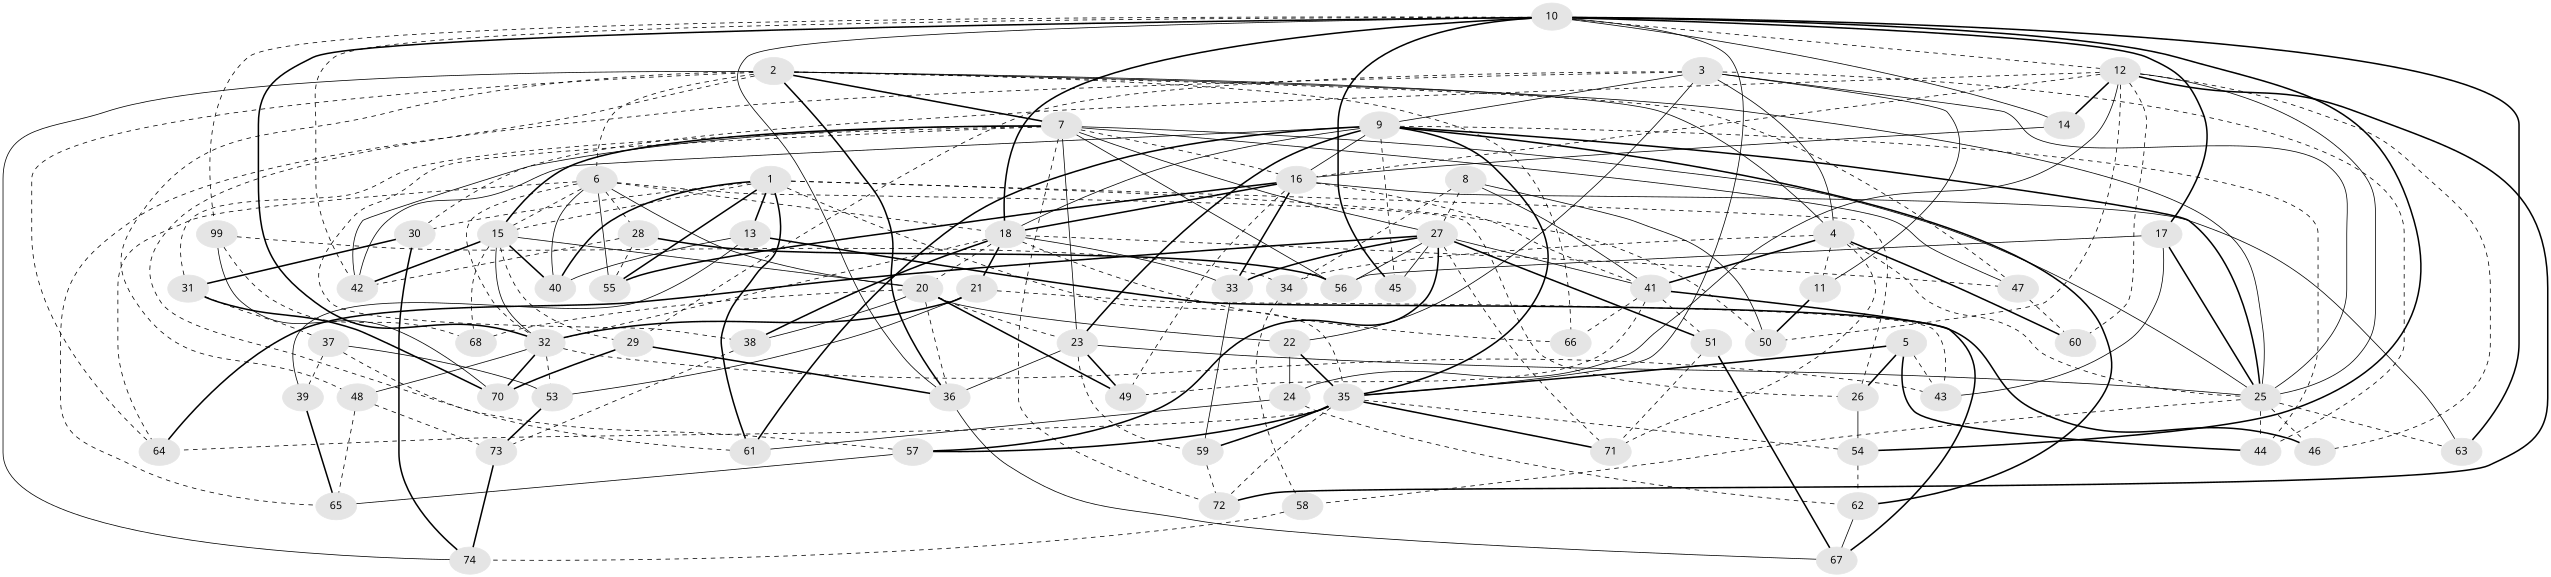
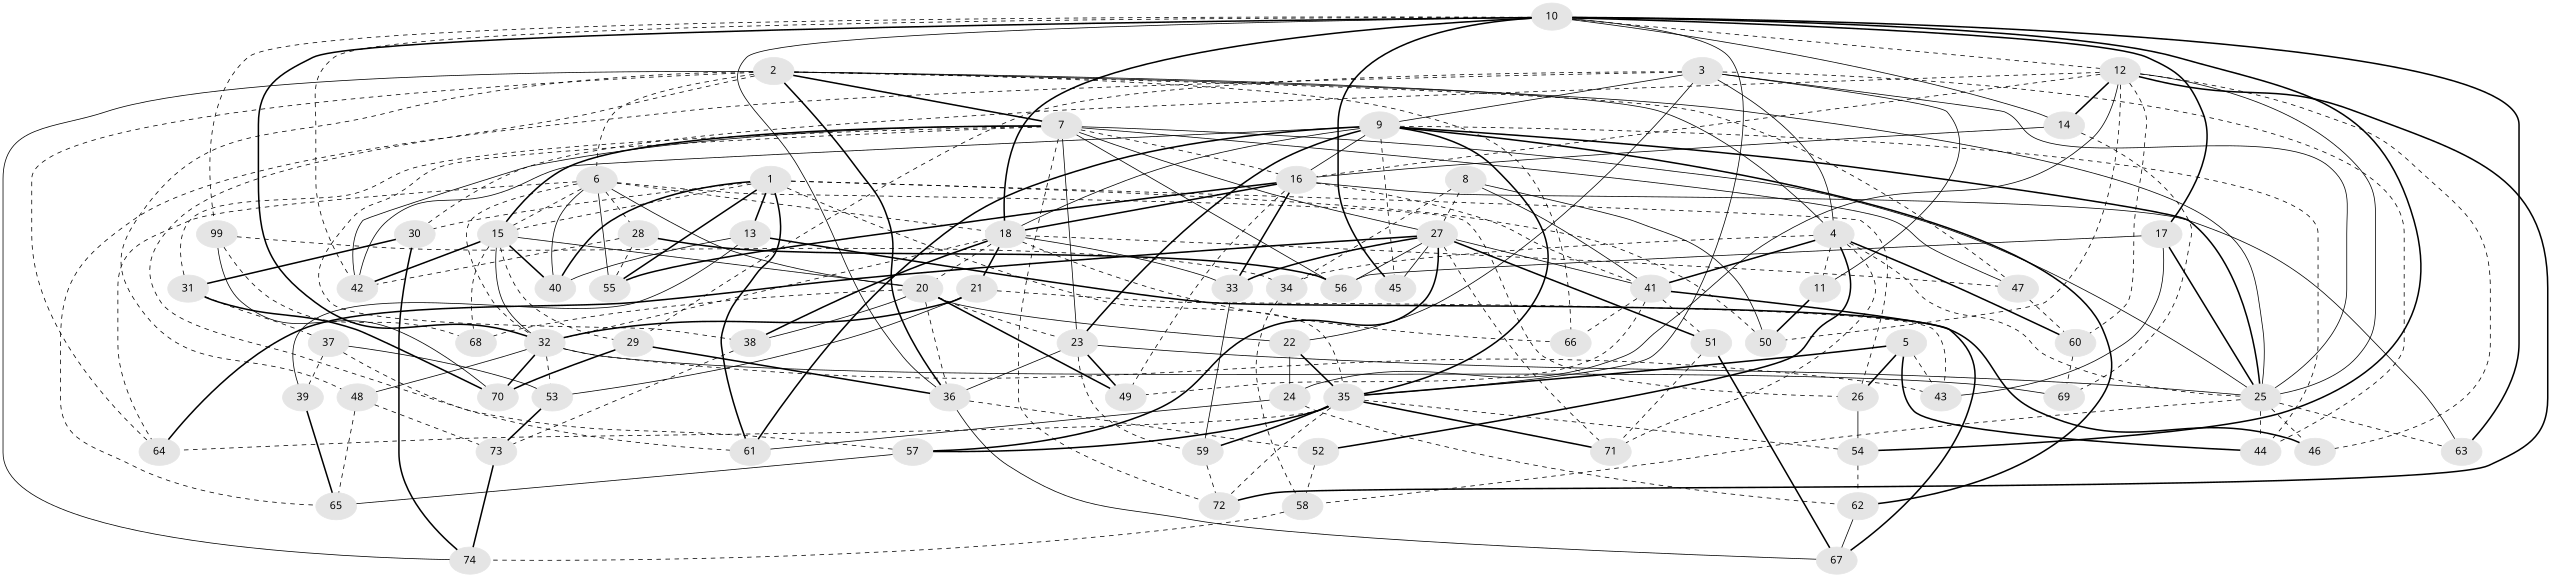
node "69": added
node "52": added
